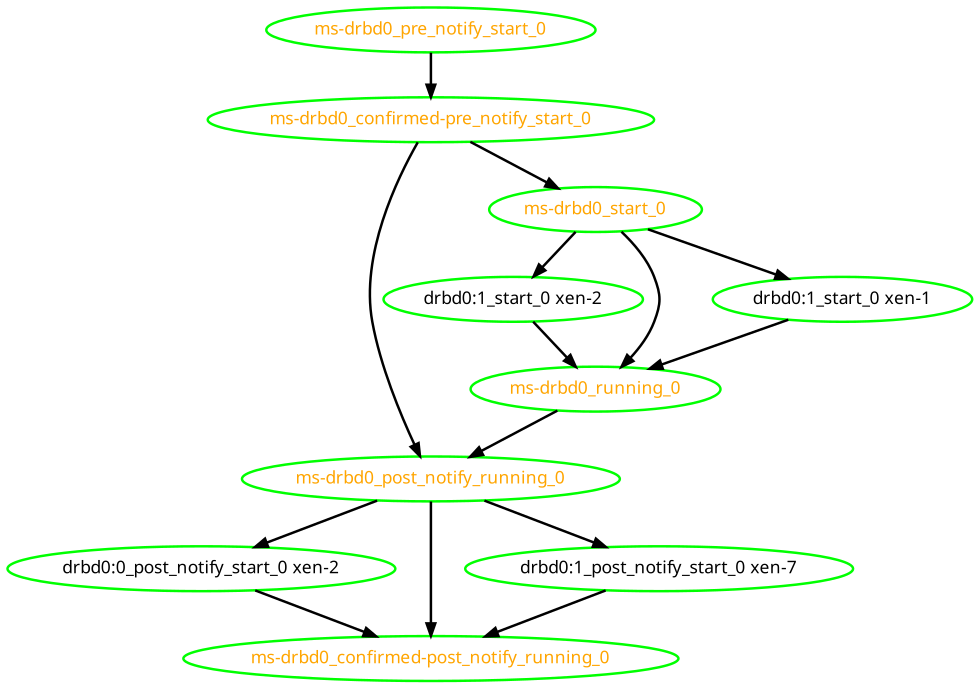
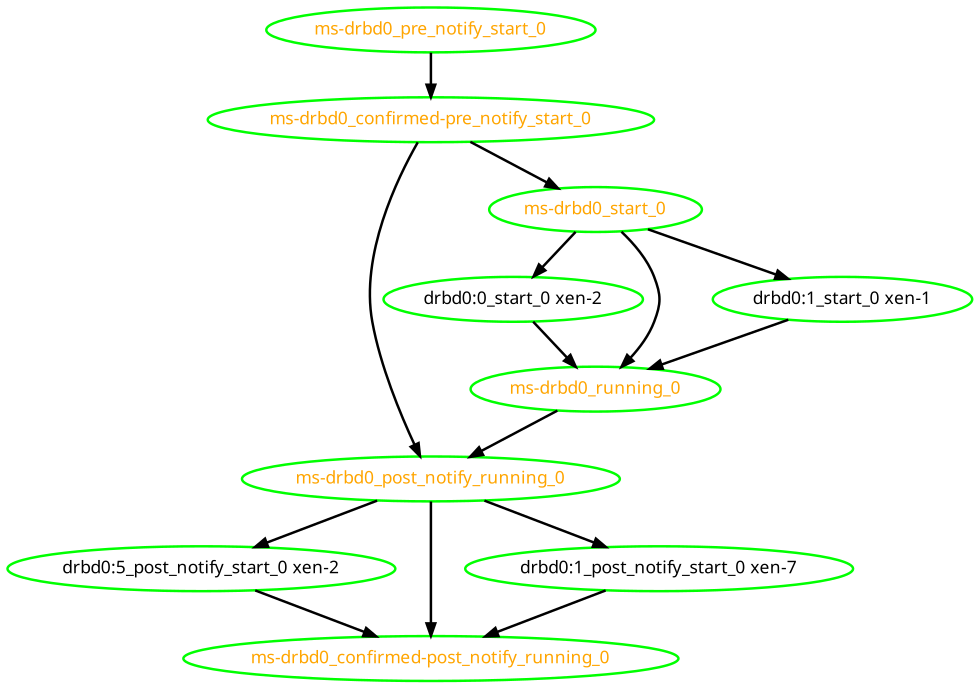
node "drbd0:1_start_0 xen-2": label "drbd0:1_start_0 xen-2" -> "drbd0:0_start_0 xen-2"
node "drbd0:0_post_notify_start_0 xen-2": label "drbd0:0_post_notify_start_0 xen-2" -> "drbd0:5_post_notify_start_0 xen-2"
